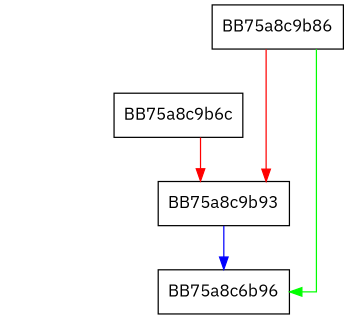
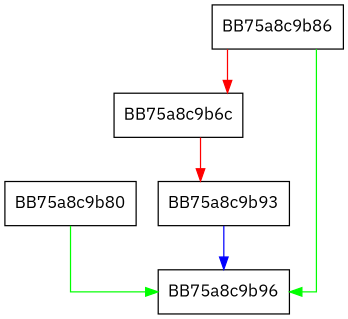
edge "BB75a8c9b86" -> "BB75a8c9b93": now "BB75a8c9b86" -> "BB75a8c9b6c"
node "BB75a8c9b80": added
node "BB75a8c6b96": label "BB75a8c6b96" -> "BB75a8c9b96"
